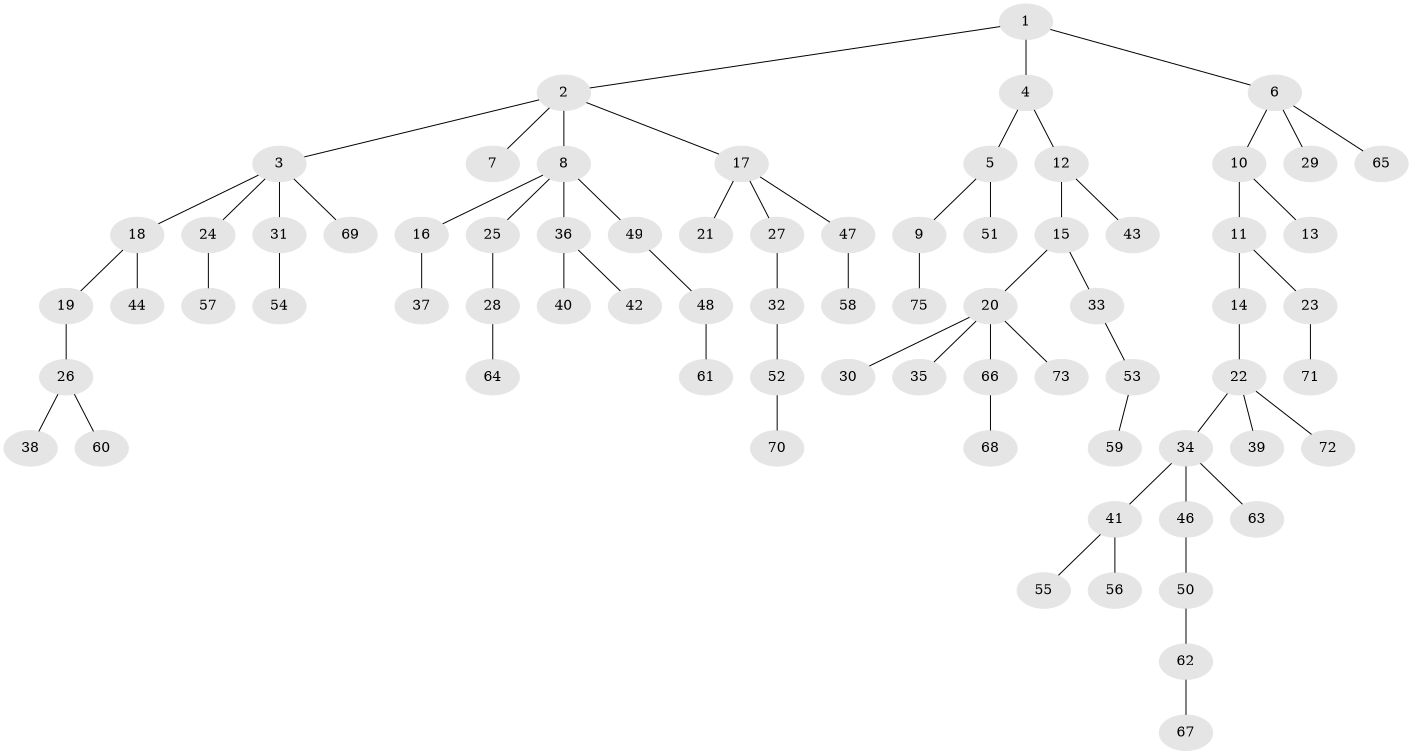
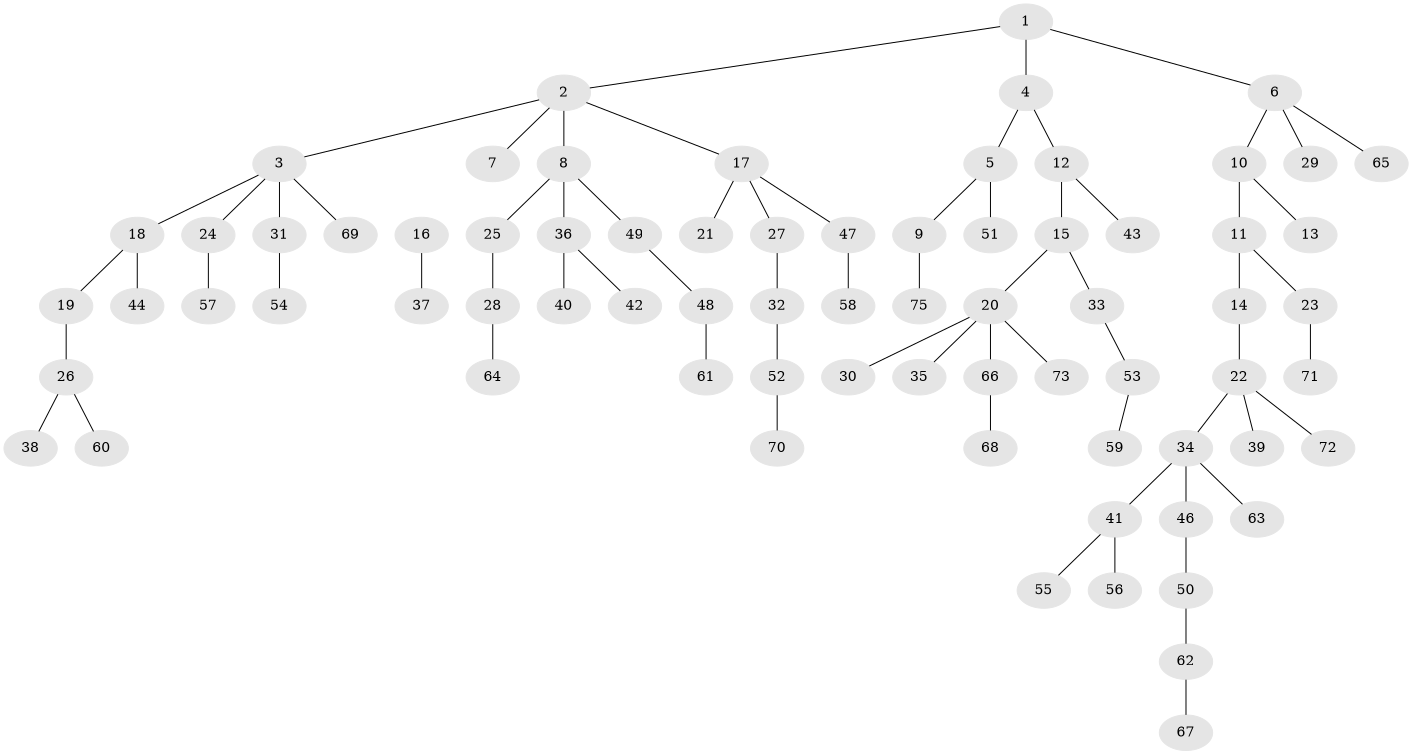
edge "8" -- "16": removed
